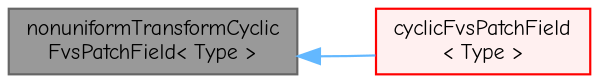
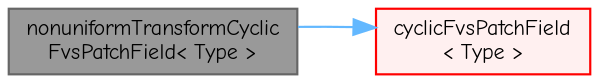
edge "cyclicFvsPatchField < Type >" -> "nonuniformTransformCyclic FvsPatchField< Type >": reversed
